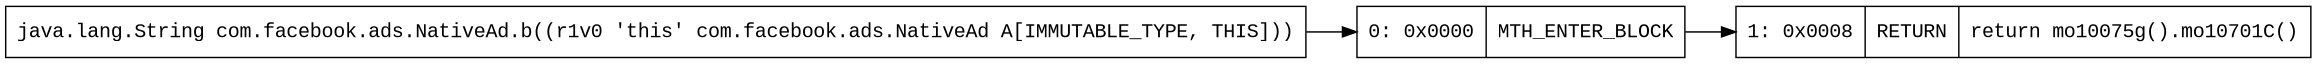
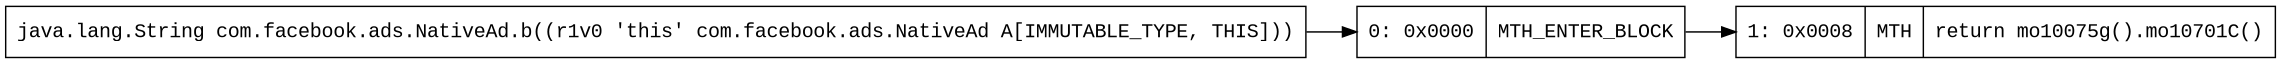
node "1: 0x0008": text "RETURN" -> "MTH"
